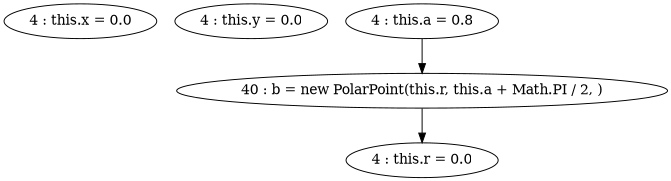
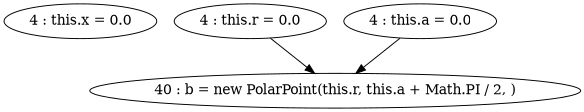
node "4 : this.y = 0.0": removed
node "4 : this.a = 0.8": label "4 : this.a = 0.8" -> "4 : this.a = 0.0"
edge "40 : b = new PolarPoint(this.r, this.a + Math.PI / 2, )" -> "4 : this.r = 0.0": reversed
